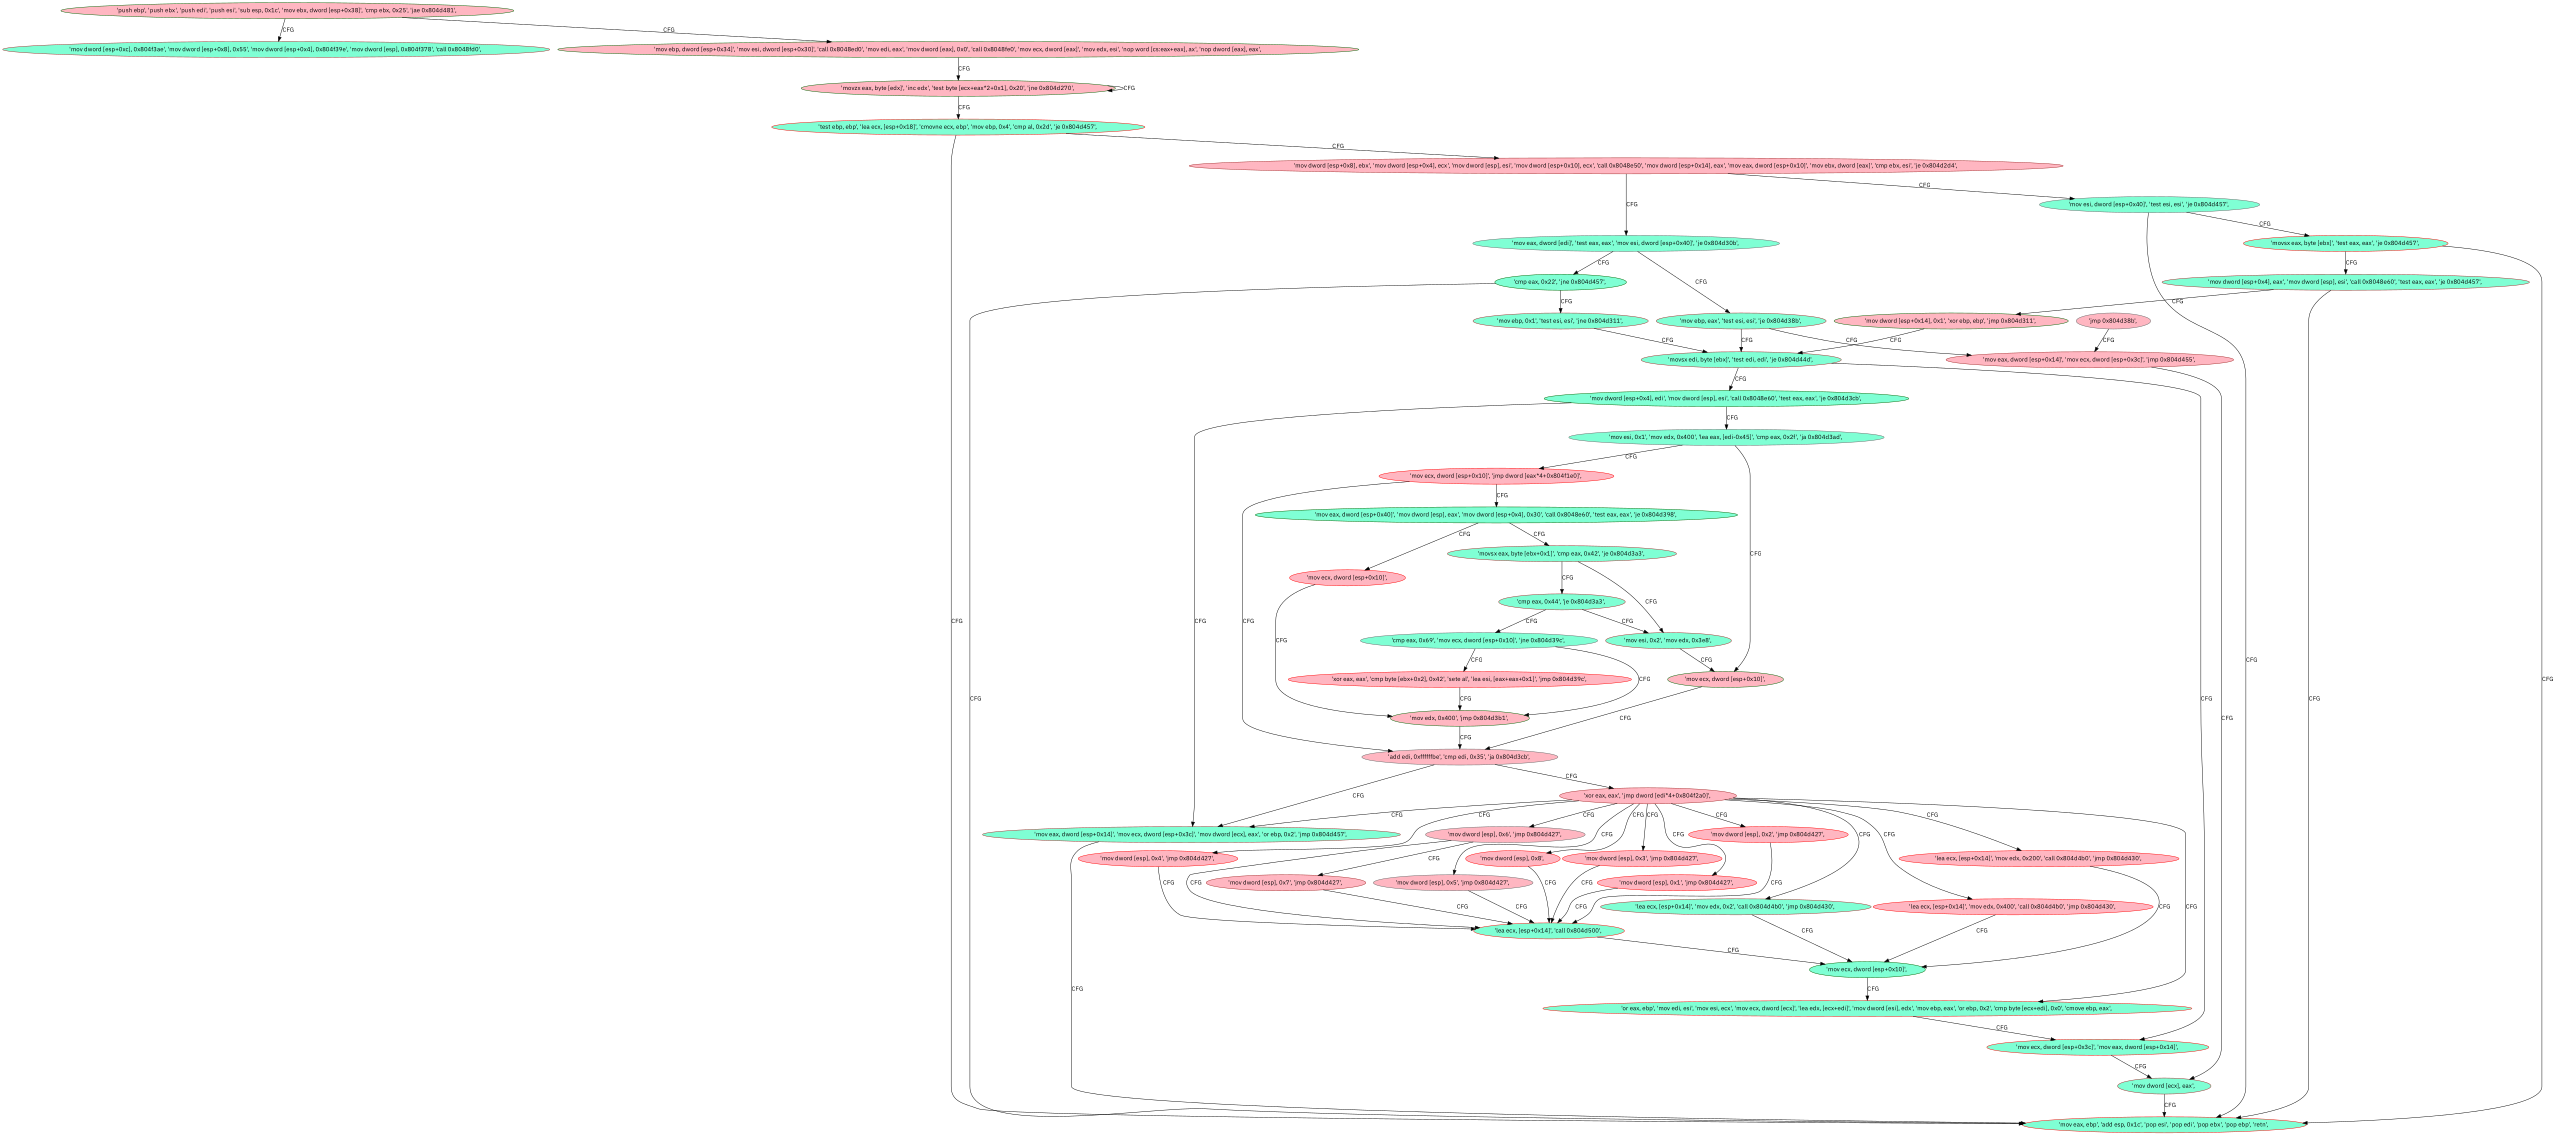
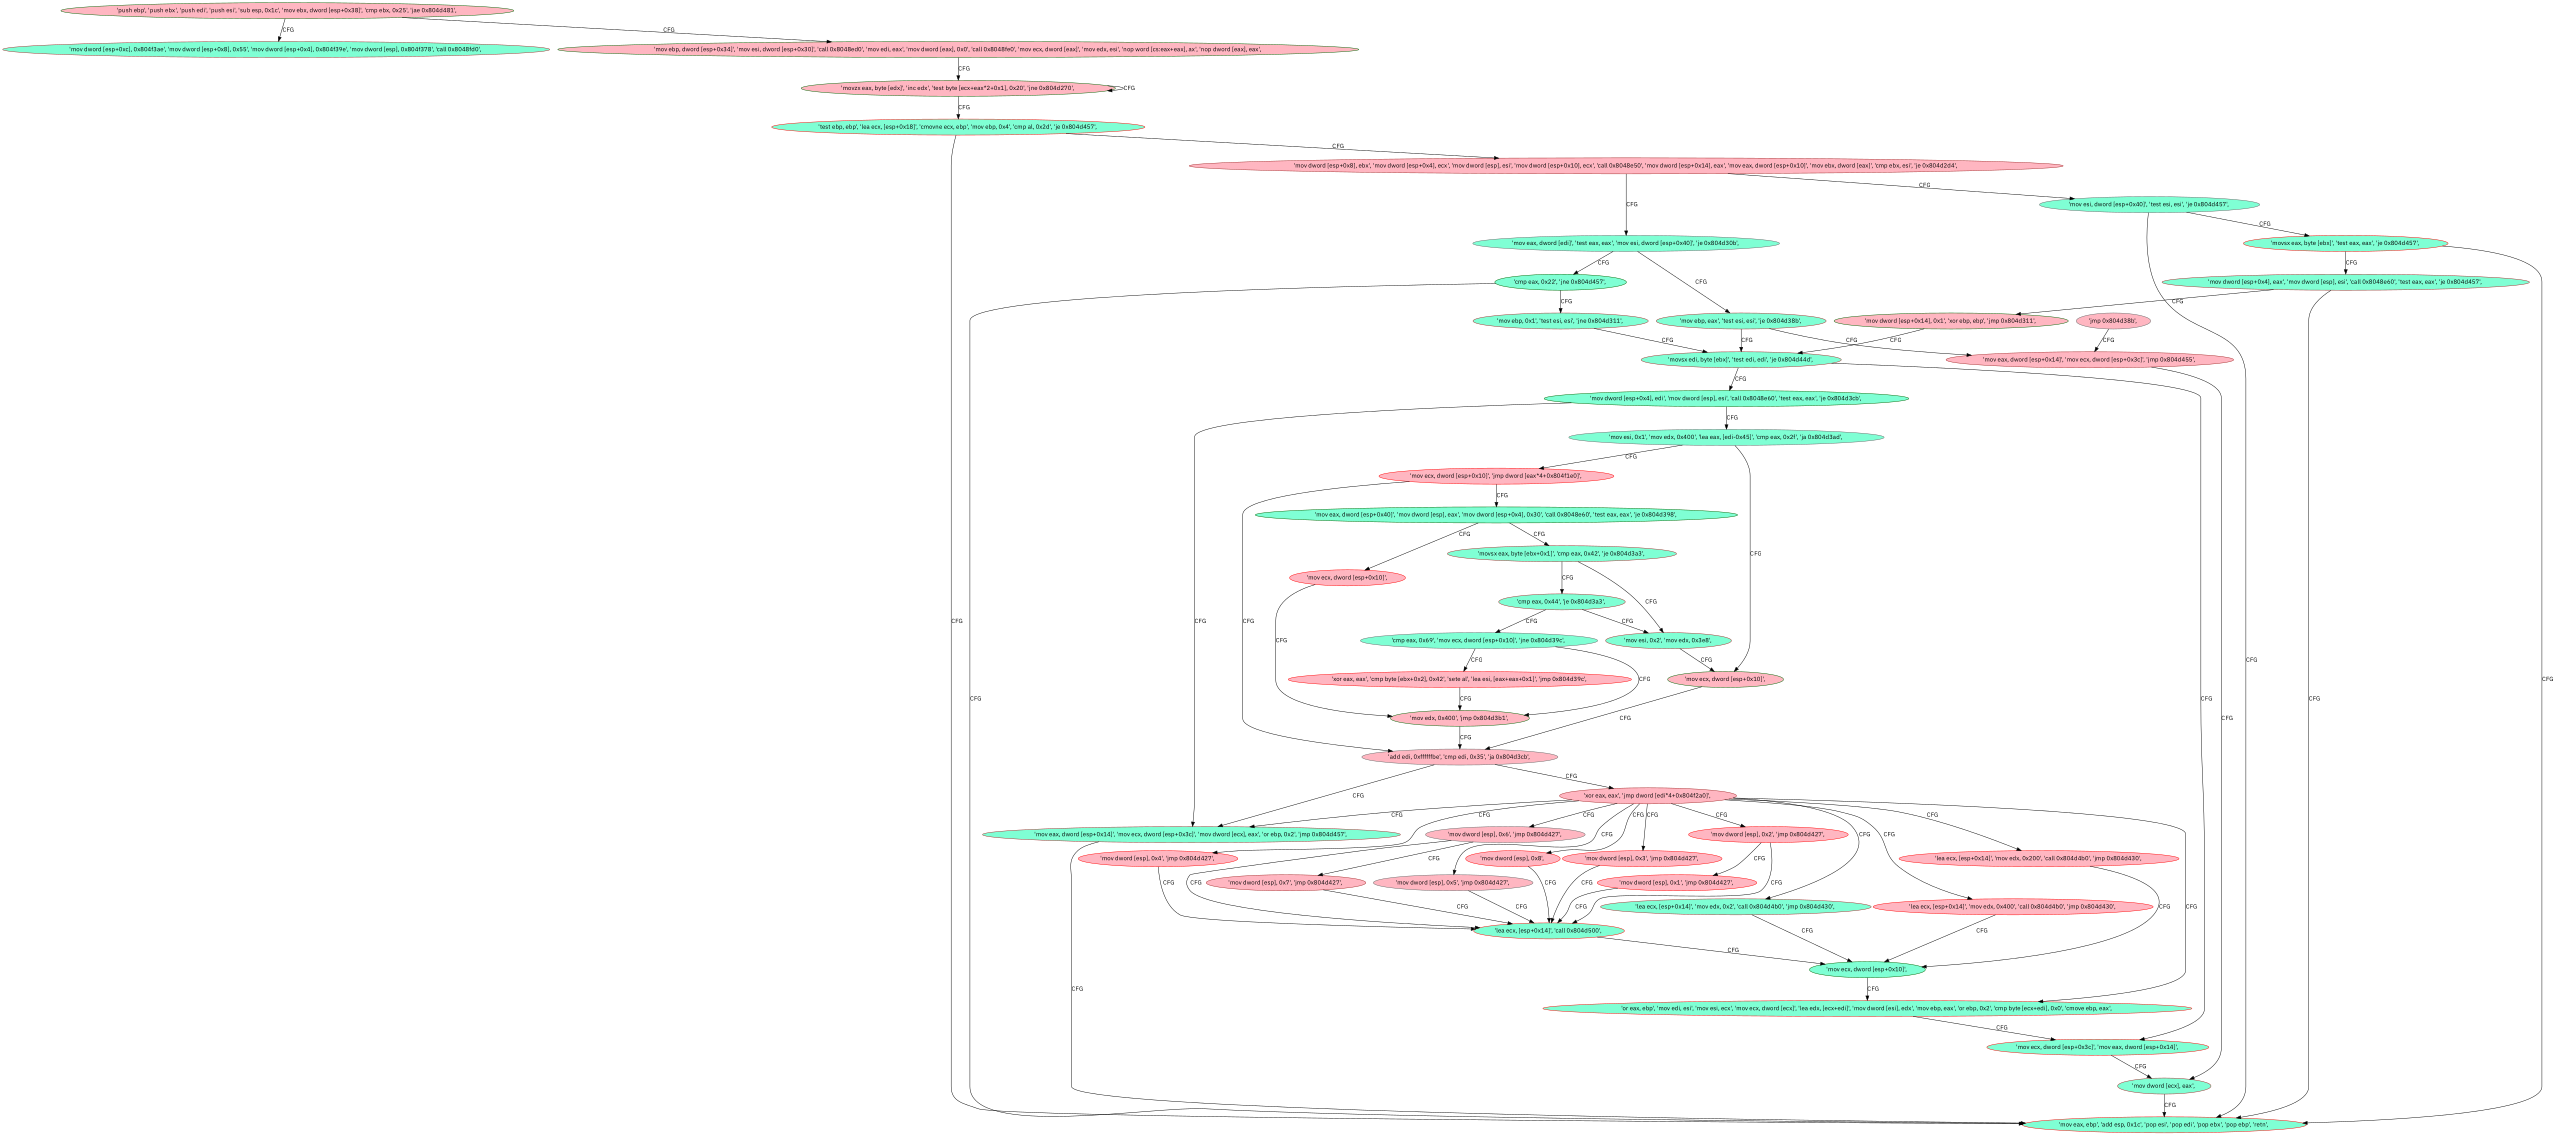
edge "'xor eax, eax', 'jmp dword [edi*4+0x804f2a0]'," -> "'mov dword [esp], 0x1', 'jmp 0x804d427',": now "'mov dword [esp], 0x2', 'jmp 0x804d427'," -> "'mov dword [esp], 0x1', 'jmp 0x804d427',"
